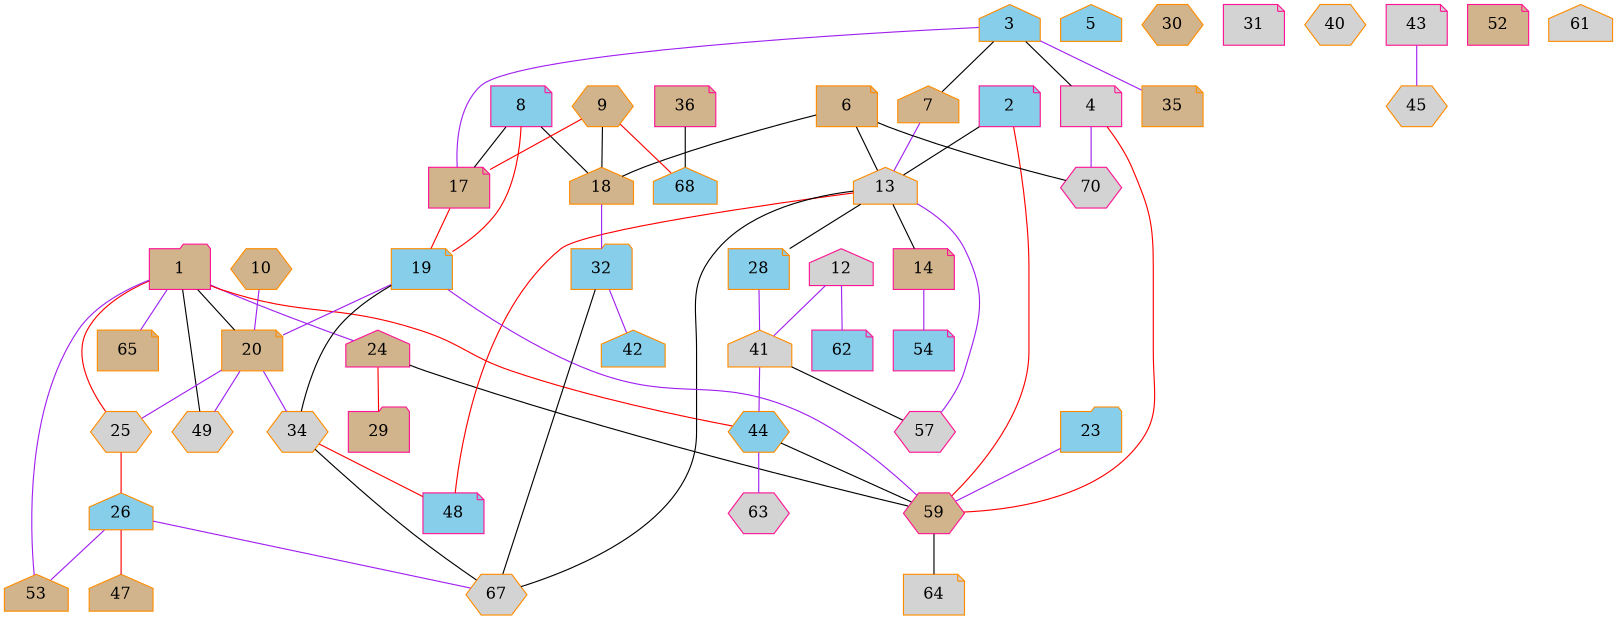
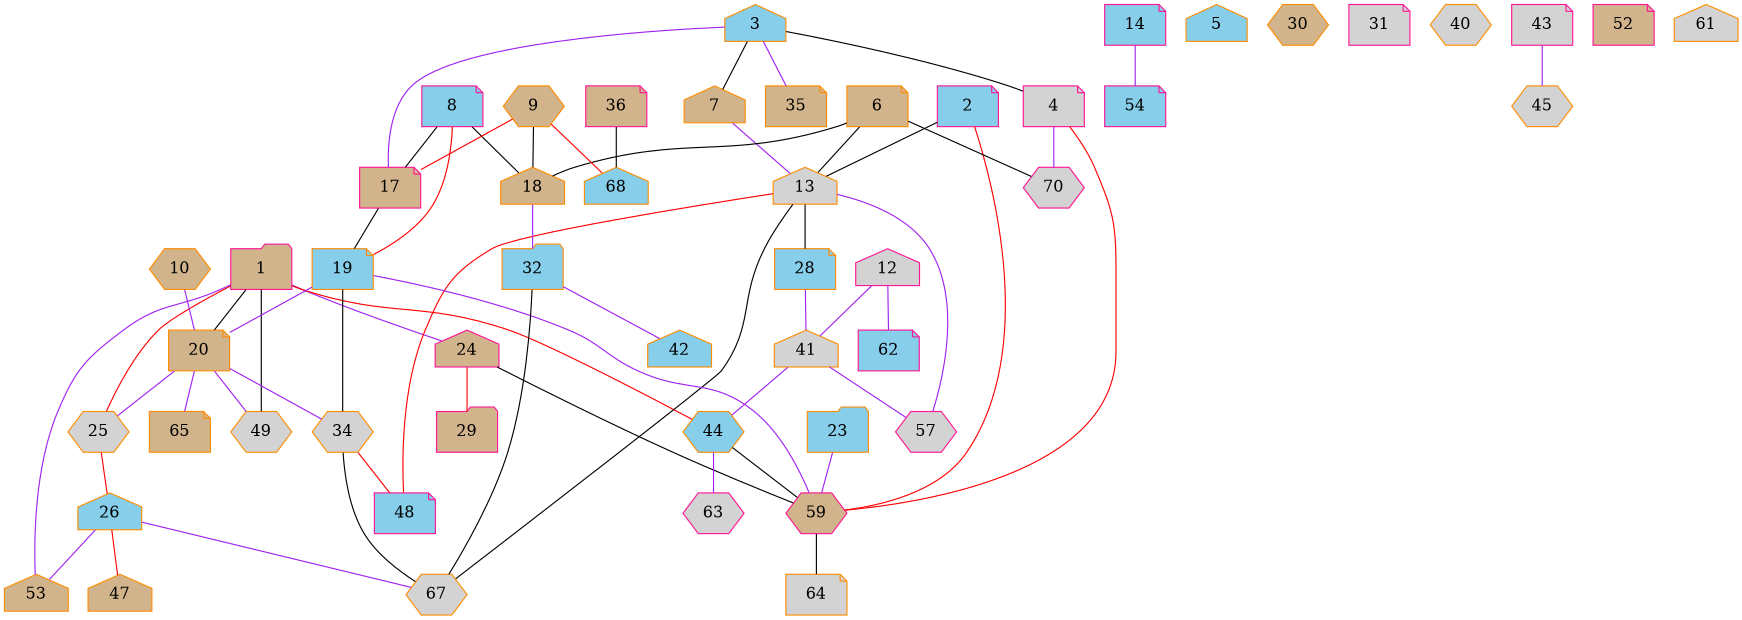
edge "13" -- "14": removed
edge "17" -- "19": color red -> black
node "14": fillcolor tan -> skyblue
edge "1" -- "65": now "20" -- "65"
edge "41" -- "57": color black -> purple
